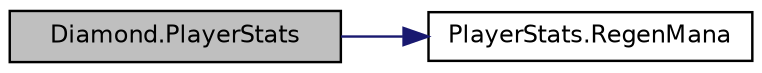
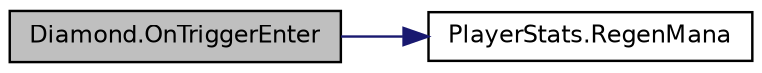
node "Diamond.PlayerStats": label "Diamond.PlayerStats" -> "Diamond.OnTriggerEnter"
